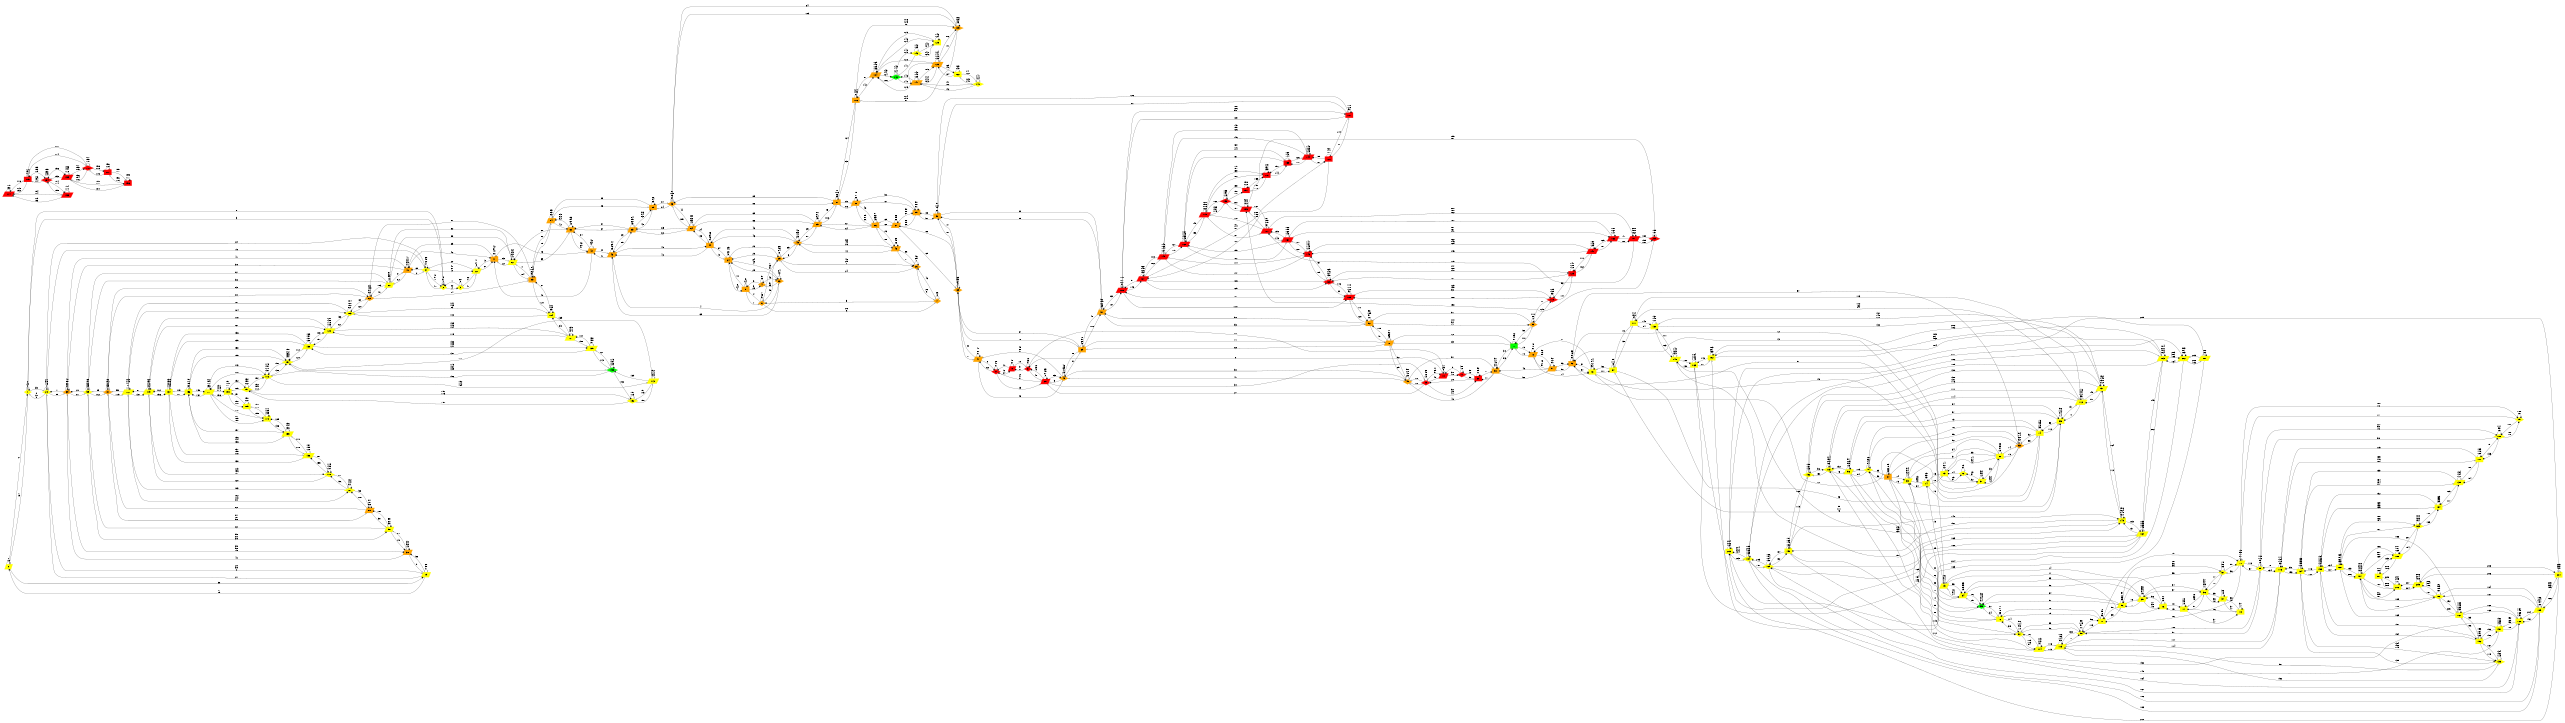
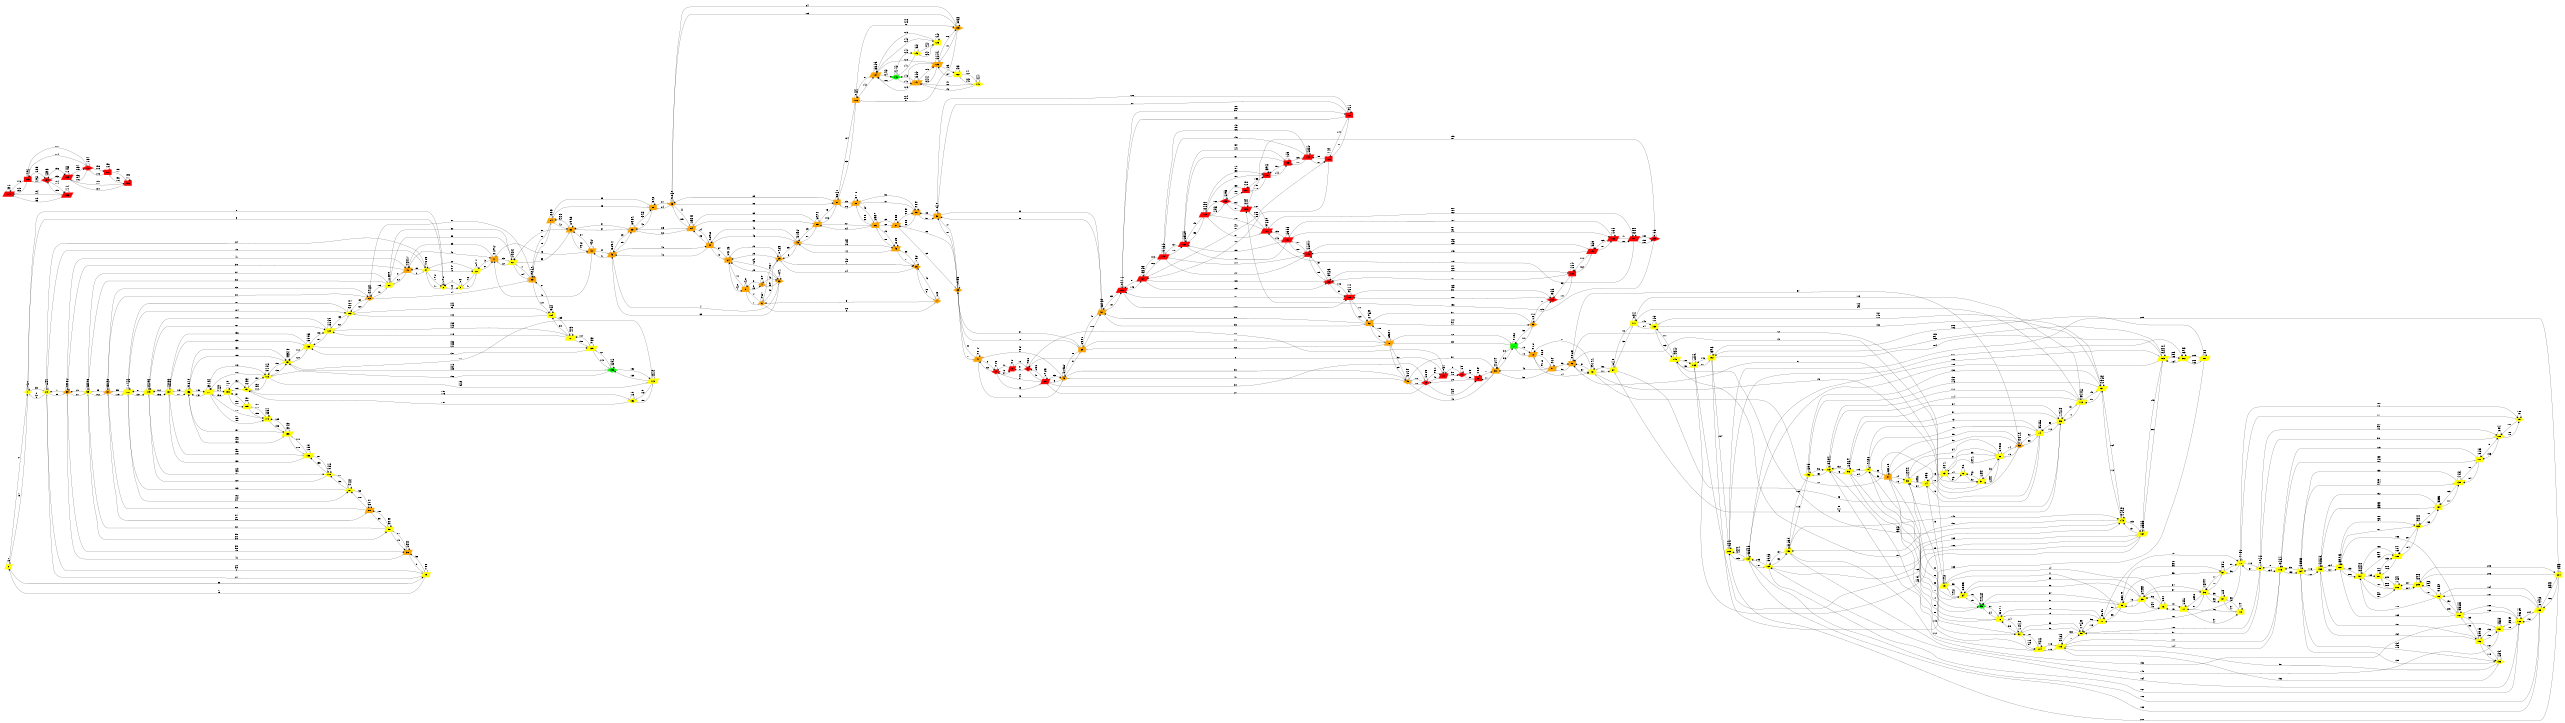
edge "158" -> "192": now "158" -> "173"
edge "202" -> "203": now "182" -> "203"
edge "187" -> "186": now "187" -> "207"
